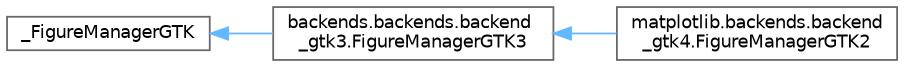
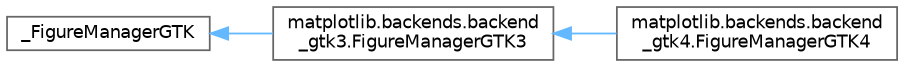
node "backends.backends.backend _gtk3.FigureManagerGTK3": label "backends.backends.backend _gtk3.FigureManagerGTK3" -> "matplotlib.backends.backend _gtk3.FigureManagerGTK3"
node "matplotlib.backends.backend _gtk4.FigureManagerGTK2": label "matplotlib.backends.backend _gtk4.FigureManagerGTK2" -> "matplotlib.backends.backend _gtk4.FigureManagerGTK4"
